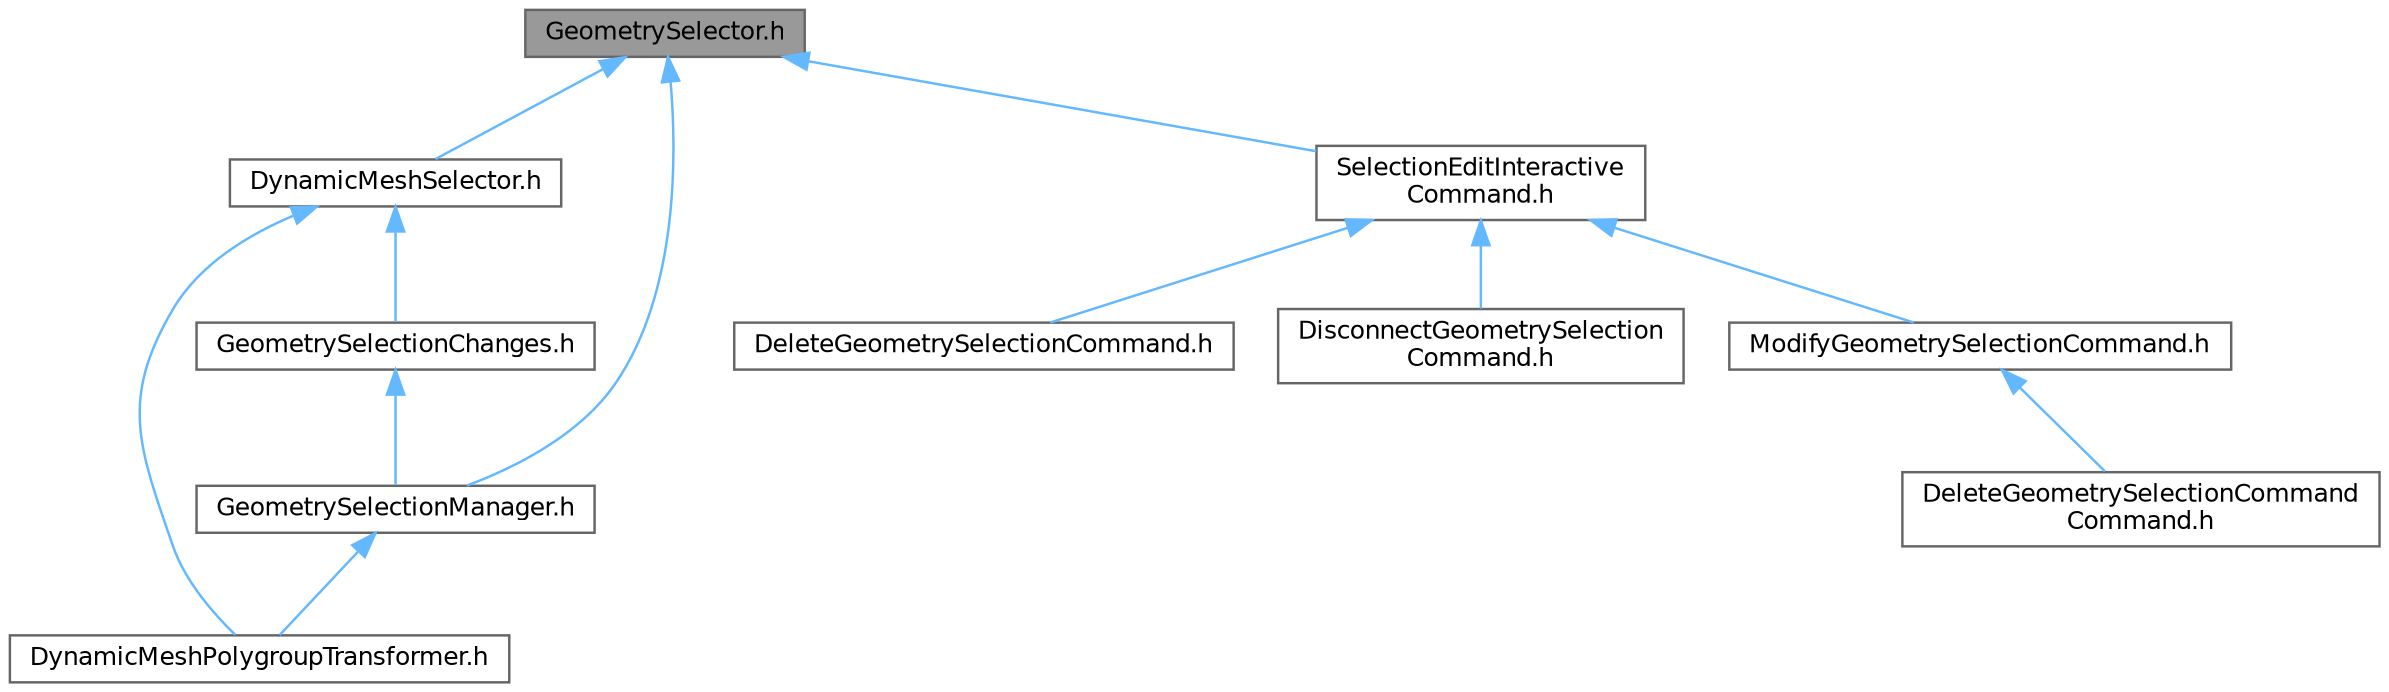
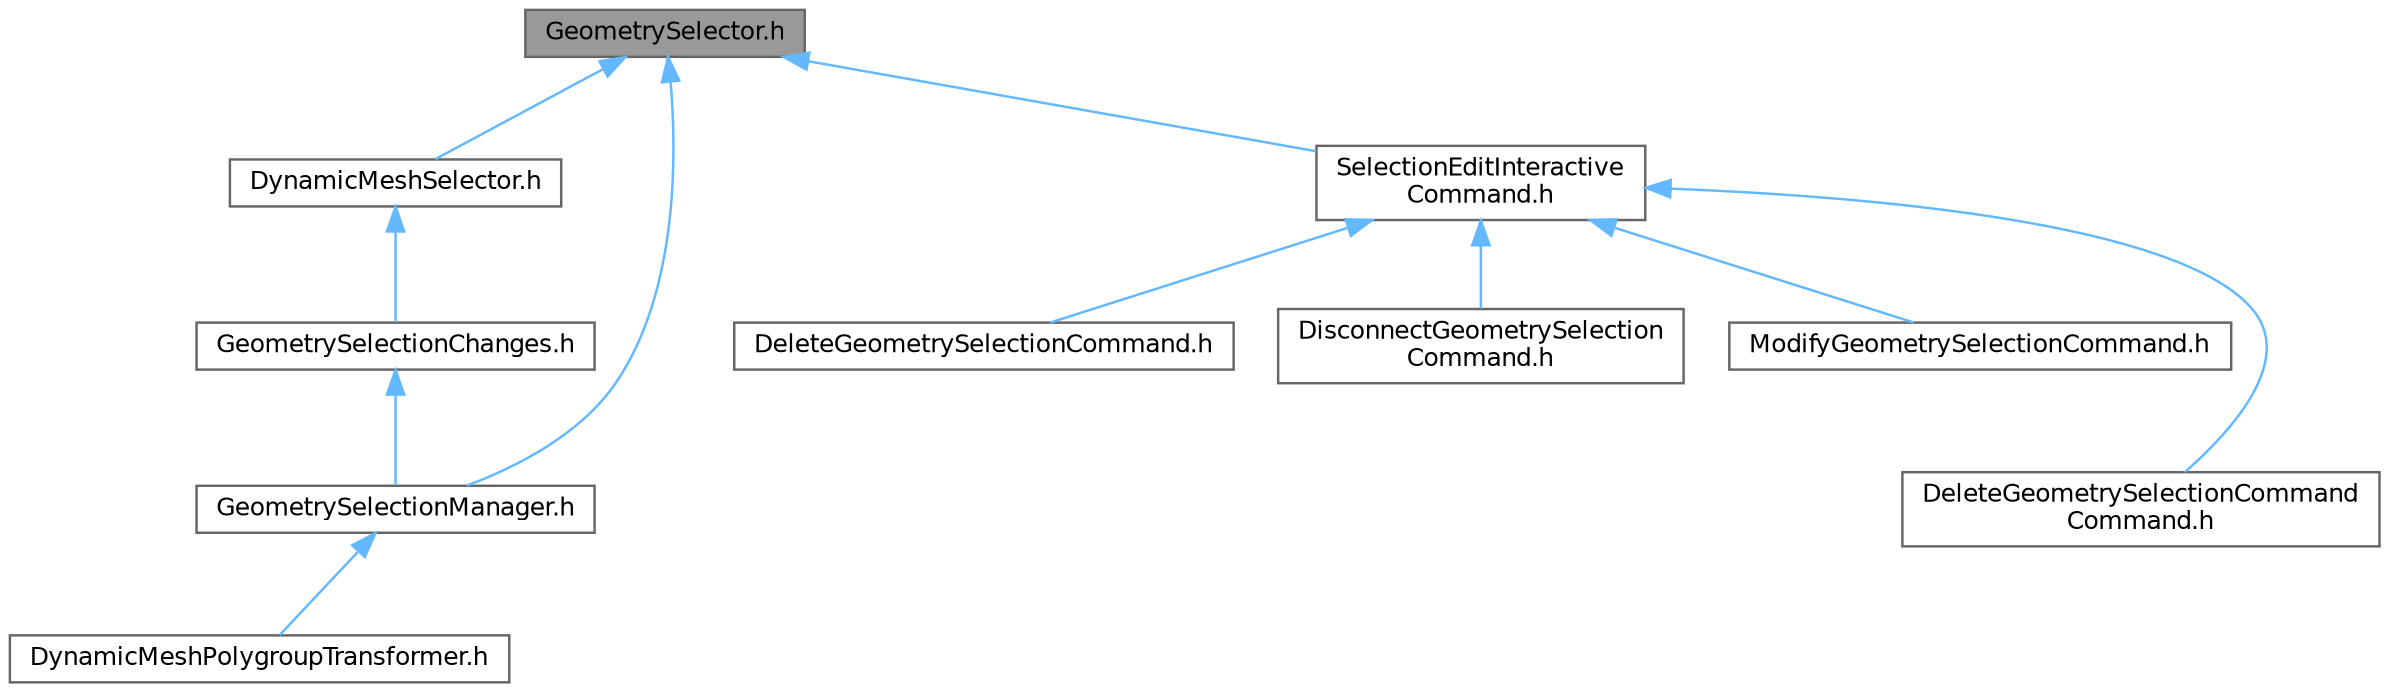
edge "DynamicMeshPolygroupTransformer.h" -> "DynamicMeshSelector.h": removed
edge "DeleteGeometrySelectionCommand Command.h" -> "ModifyGeometrySelectionCommand.h": now "DeleteGeometrySelectionCommand Command.h" -> "SelectionEditInteractive Command.h"
